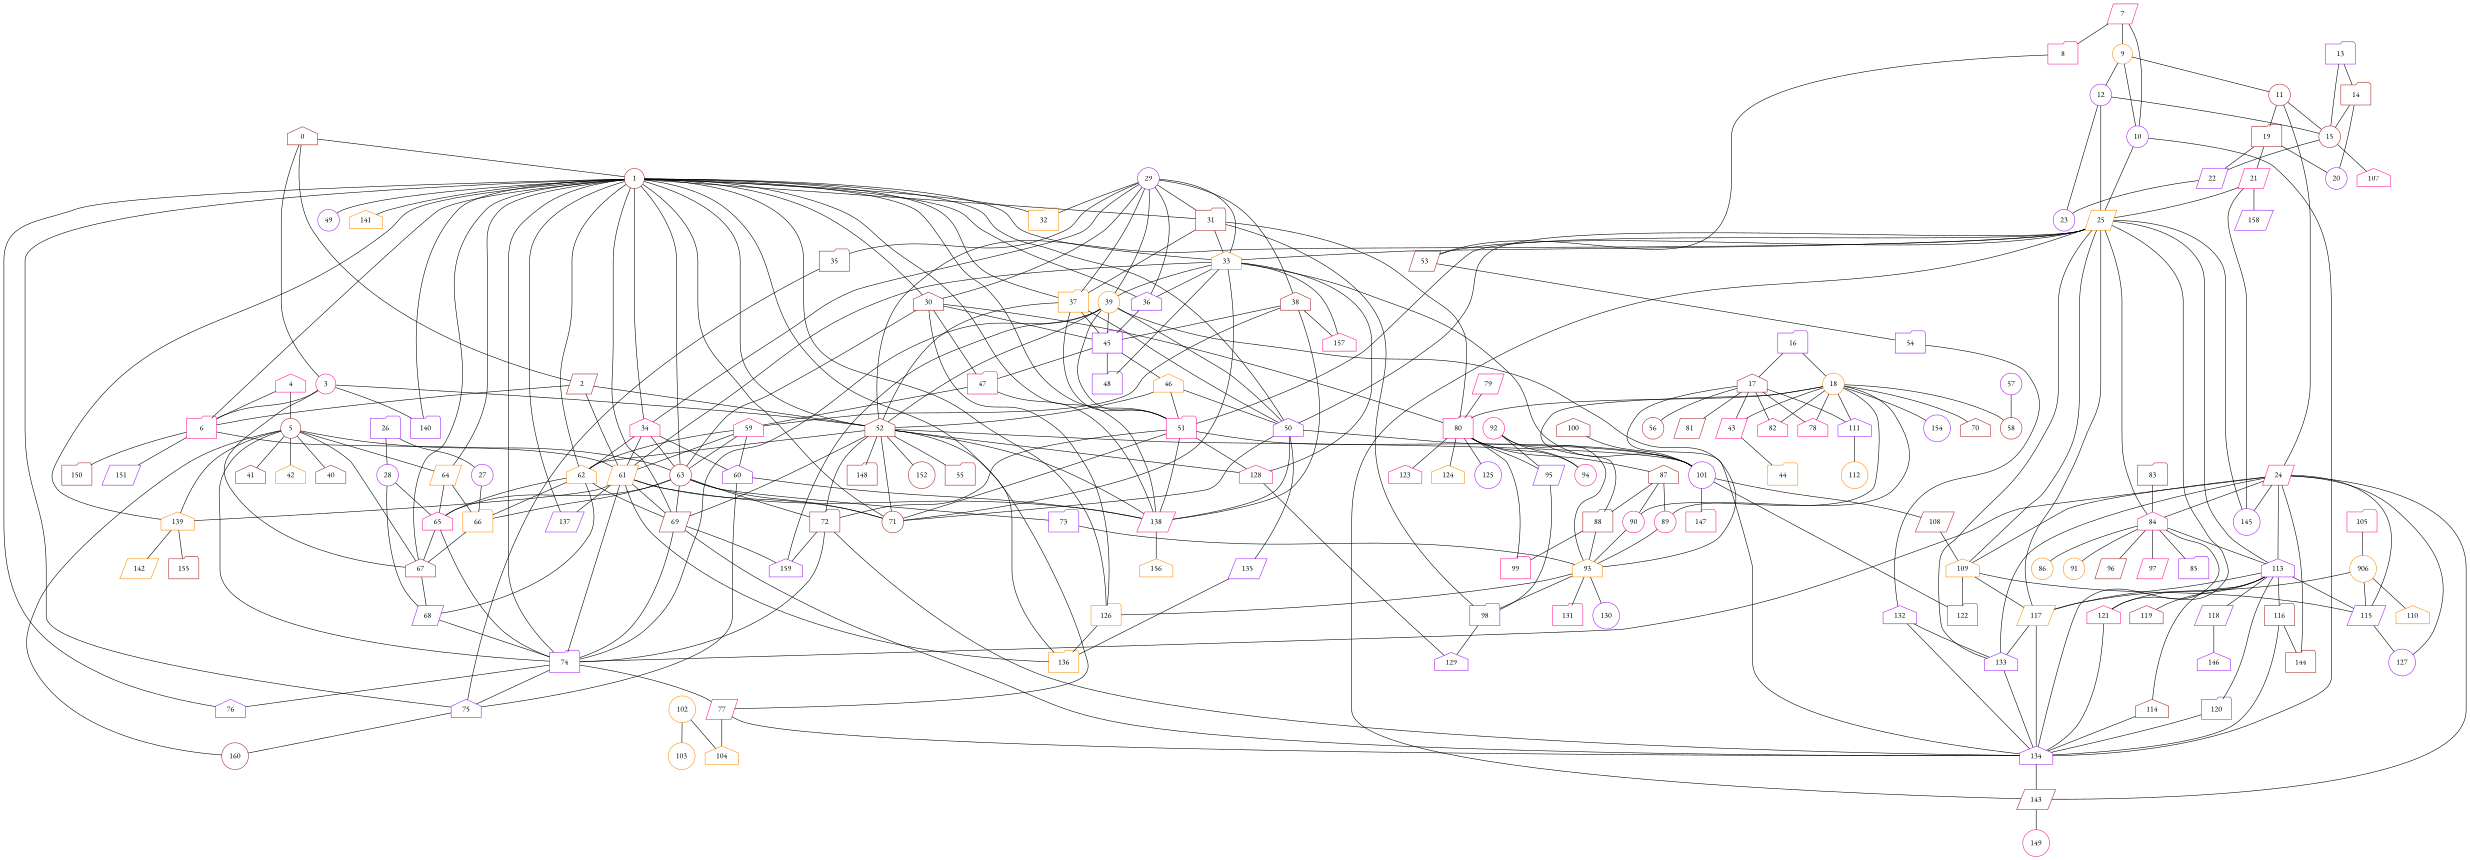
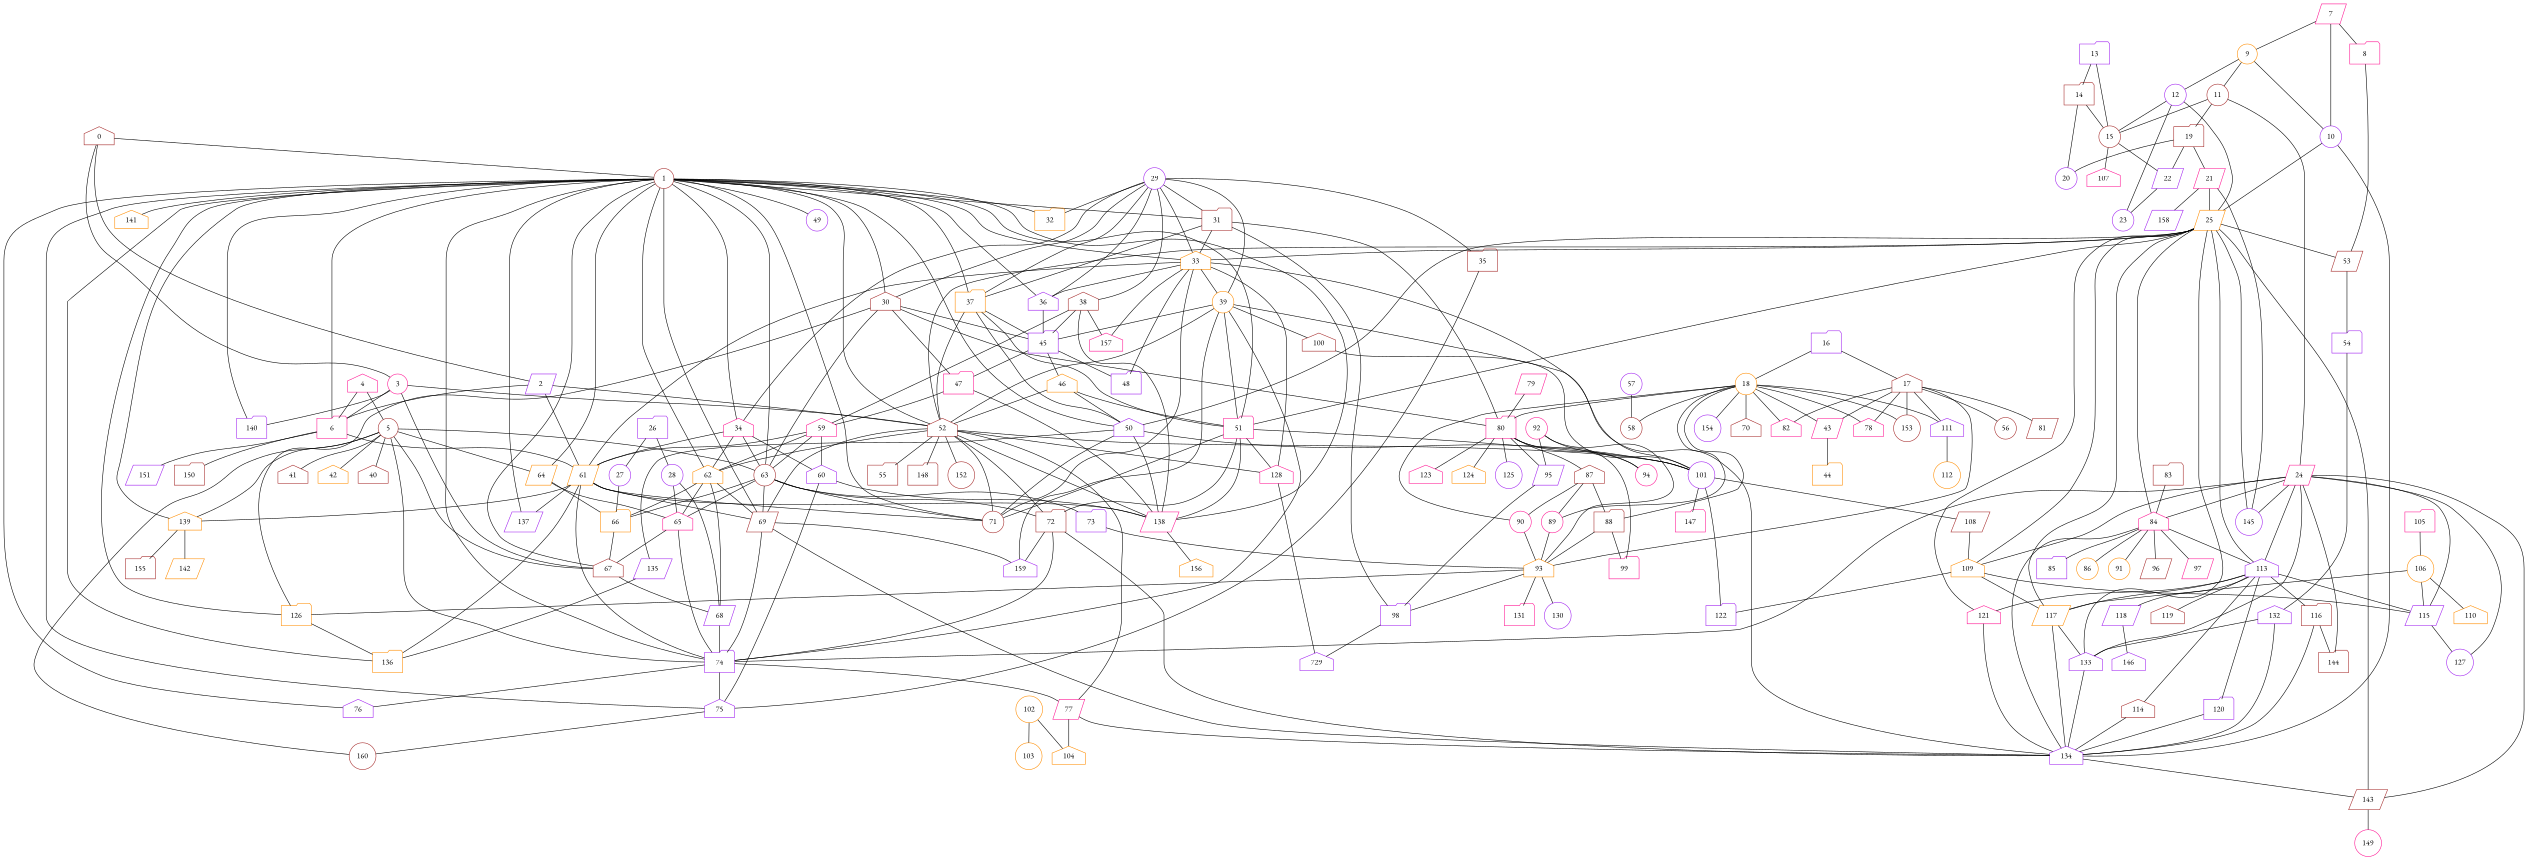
edge "39" -- "50": now "39" -- "100"
node "2": color brown -> purple
node "153": added
node "906": label "906" -> "106"
node "129": label "129" -> "729"
